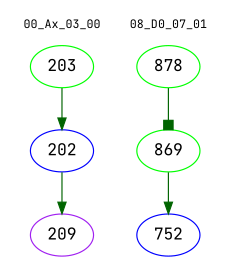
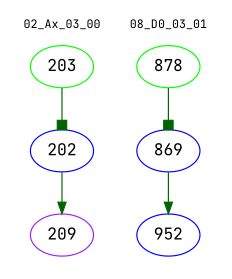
cluster "00_Ax_03_00": label "00_Ax_03_00" -> "02_Ax_03_00"
cluster "08_D0_07_01": label "08_D0_07_01" -> "08_D0_03_01"
edge "203" -> "202": arrowhead normal -> box
node "869": color green -> blue
node "752": label "752" -> "952"
